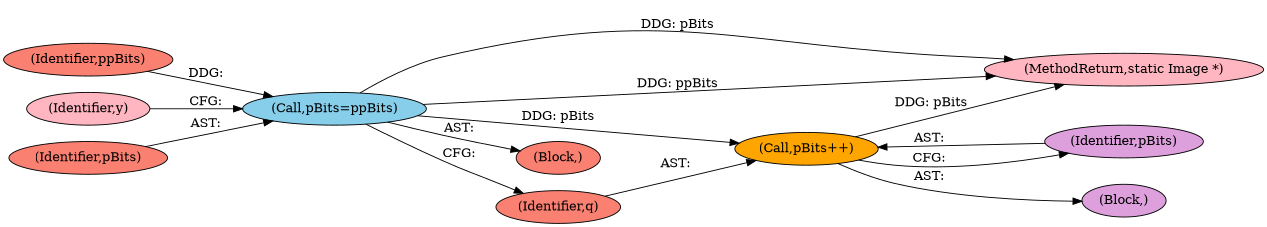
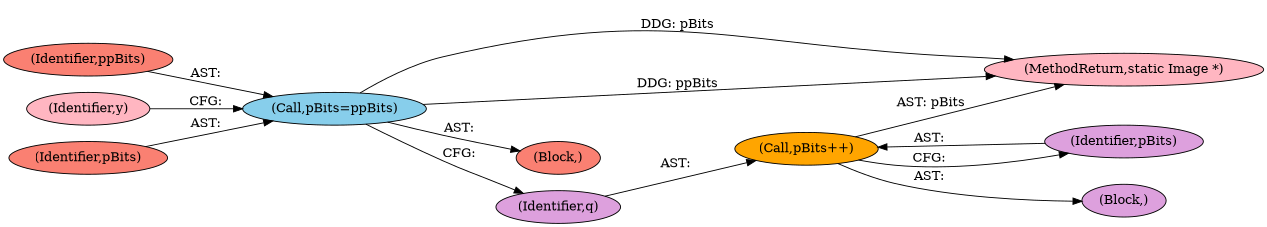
edge "(Identifier,ppBits)" -> "(Call,pBits=ppBits)": label "DDG: " -> "AST: "
edge "(Call,pBits++)" -> "(MethodReturn,static Image *)": label "DDG: pBits" -> "AST: pBits"
edge "(Call,pBits=ppBits)" -> "(Call,pBits++)": removed, label "DDG: pBits"
node "(Identifier,q)": fillcolor salmon -> plum
